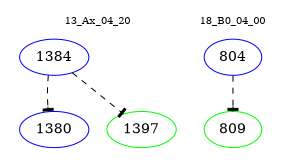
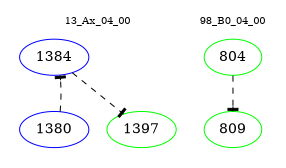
cluster "13_Ax_04_20": label "13_Ax_04_20" -> "13_Ax_04_00"
cluster "18_B0_04_00": label "18_B0_04_00" -> "98_B0_04_00"
node "804": color blue -> green
edge "1384" -> "1380": reversed
